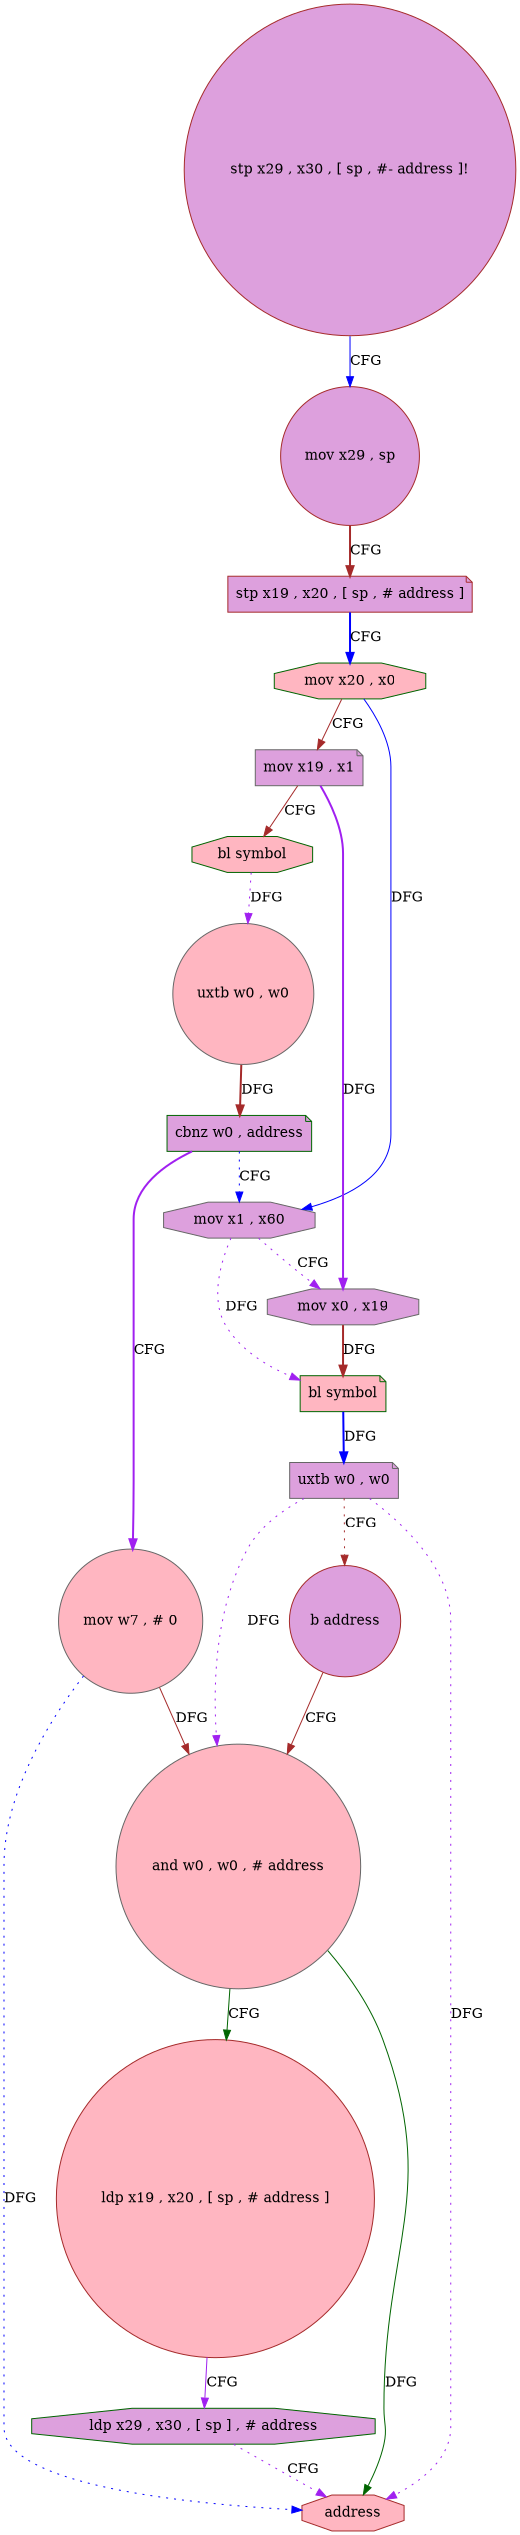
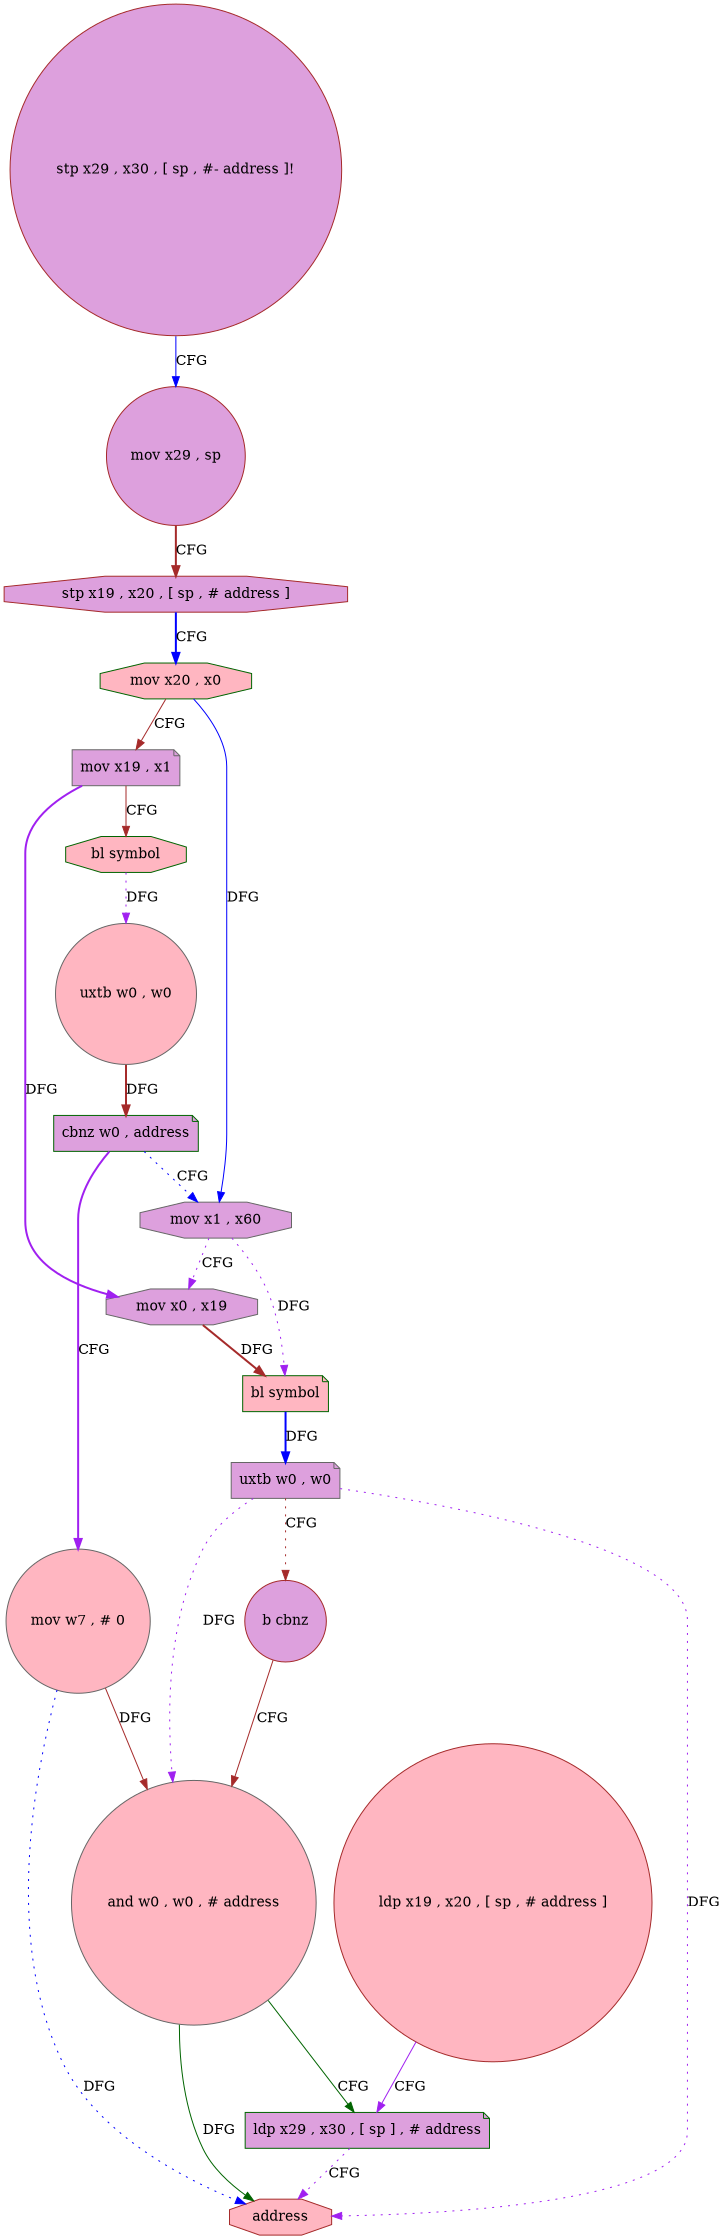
node "stp x19 , x20 , [ sp , # address ]": shape note -> octagon
node "b address": label "b address" -> "b cbnz"
edge "and w0 , w0 , # address" -> "ldp x19 , x20 , [ sp , # address ]": now "and w0 , w0 , # address" -> "ldp x29 , x30 , [ sp ] , # address"
node "ldp x29 , x30 , [ sp ] , # address": shape octagon -> note
